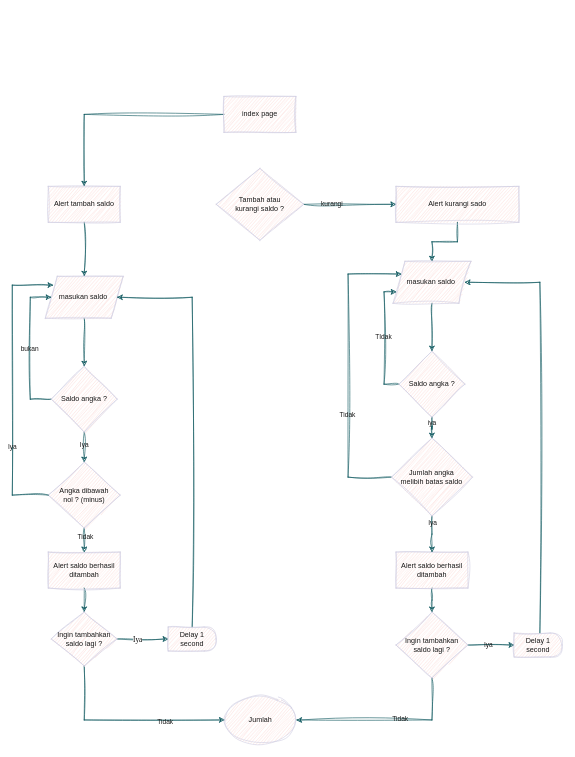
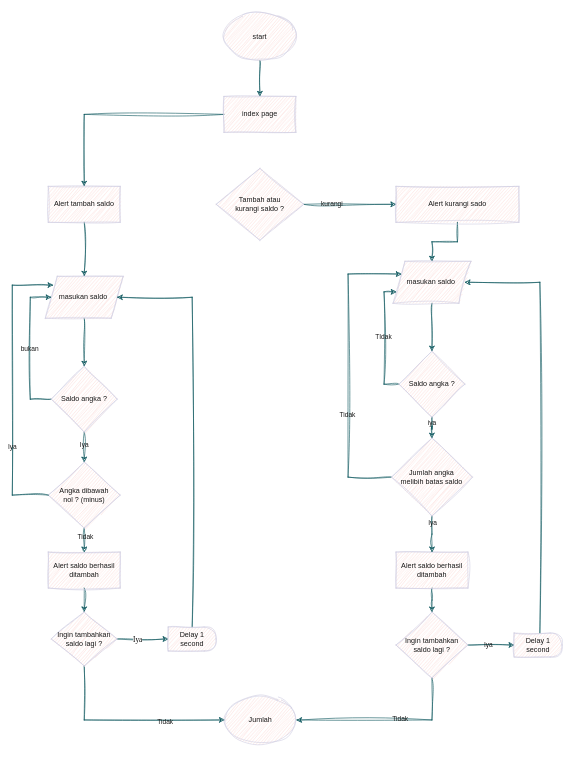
node "start": added
edge "start" -> "index page": added
